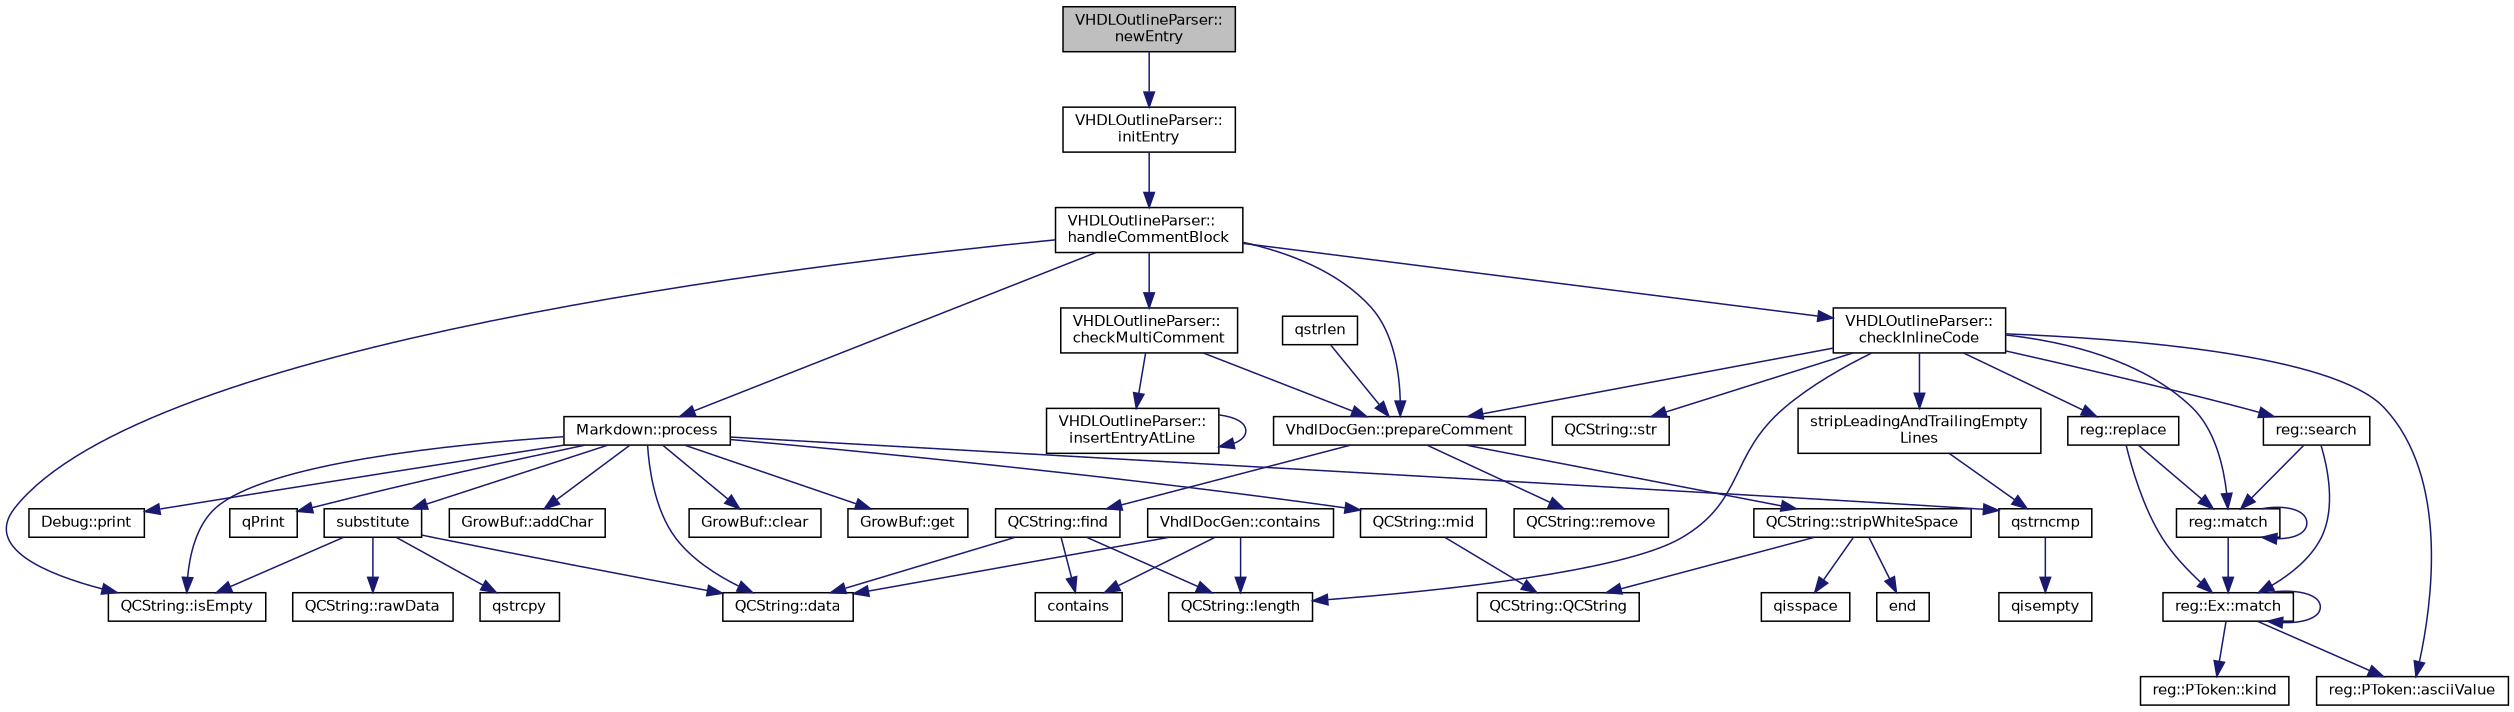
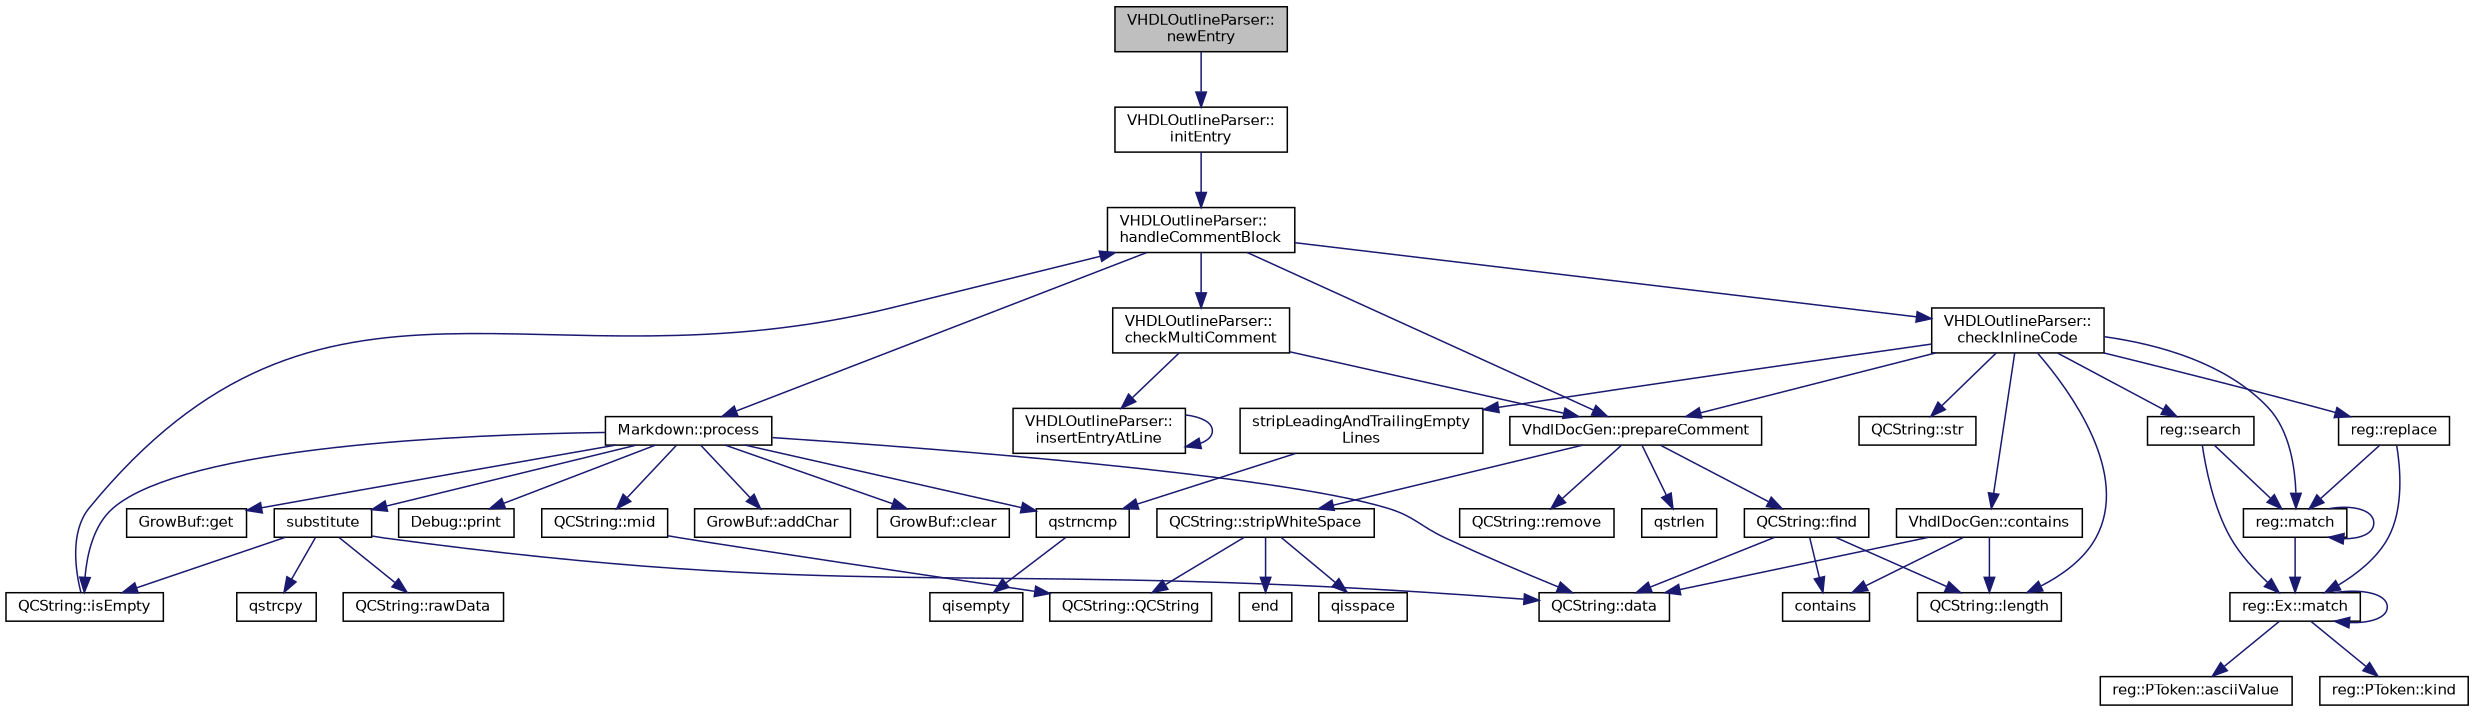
edge "VHDLOutlineParser:: handleCommentBlock" -> "QCString::isEmpty": reversed
edge "qstrlen" -> "VhdlDocGen::prepareComment": reversed
edge "VHDLOutlineParser:: checkInlineCode" -> "reg::PToken::asciiValue": now "VHDLOutlineParser:: checkInlineCode" -> "VhdlDocGen::contains"
node "qPrint": removed
